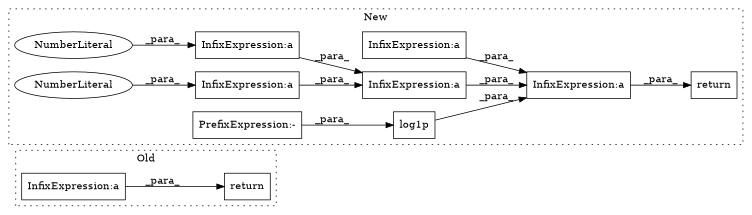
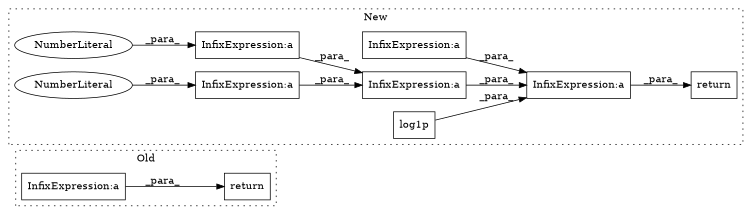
node "PrefixExpression:-": removed
